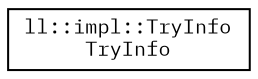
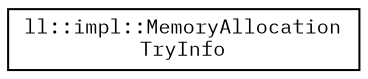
node "ll::impl::TryInfo TryInfo": label "ll::impl::TryInfo TryInfo" -> "ll::impl::MemoryAllocation TryInfo"
